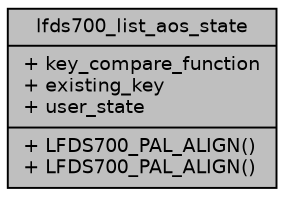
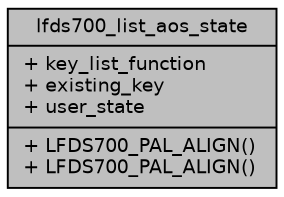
node "lfds700_list_aos_state": text "+ key_compare_function" -> "+ key_list_function"
